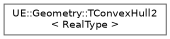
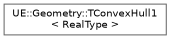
node "UE::Geometry::TConvexHull2 < RealType >": label "UE::Geometry::TConvexHull2 < RealType >" -> "UE::Geometry::TConvexHull1 < RealType >"
